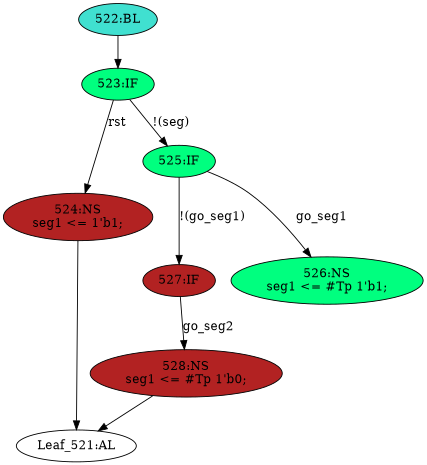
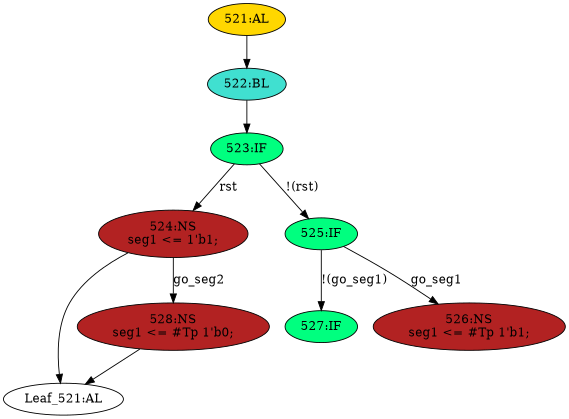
node "521:AL": added
edge "523:IF" -> "525:IF": label "!(seg)" -> "!(rst)"
node "527:IF": fillcolor firebrick -> springgreen
node "526:NS seg1 <= #Tp 1'b1;": fillcolor springgreen -> firebrick
edge "527:IF" -> "528:NS seg1 <= #Tp 1'b0;": now "524:NS seg1 <= 1'b1;" -> "528:NS seg1 <= #Tp 1'b0;"
